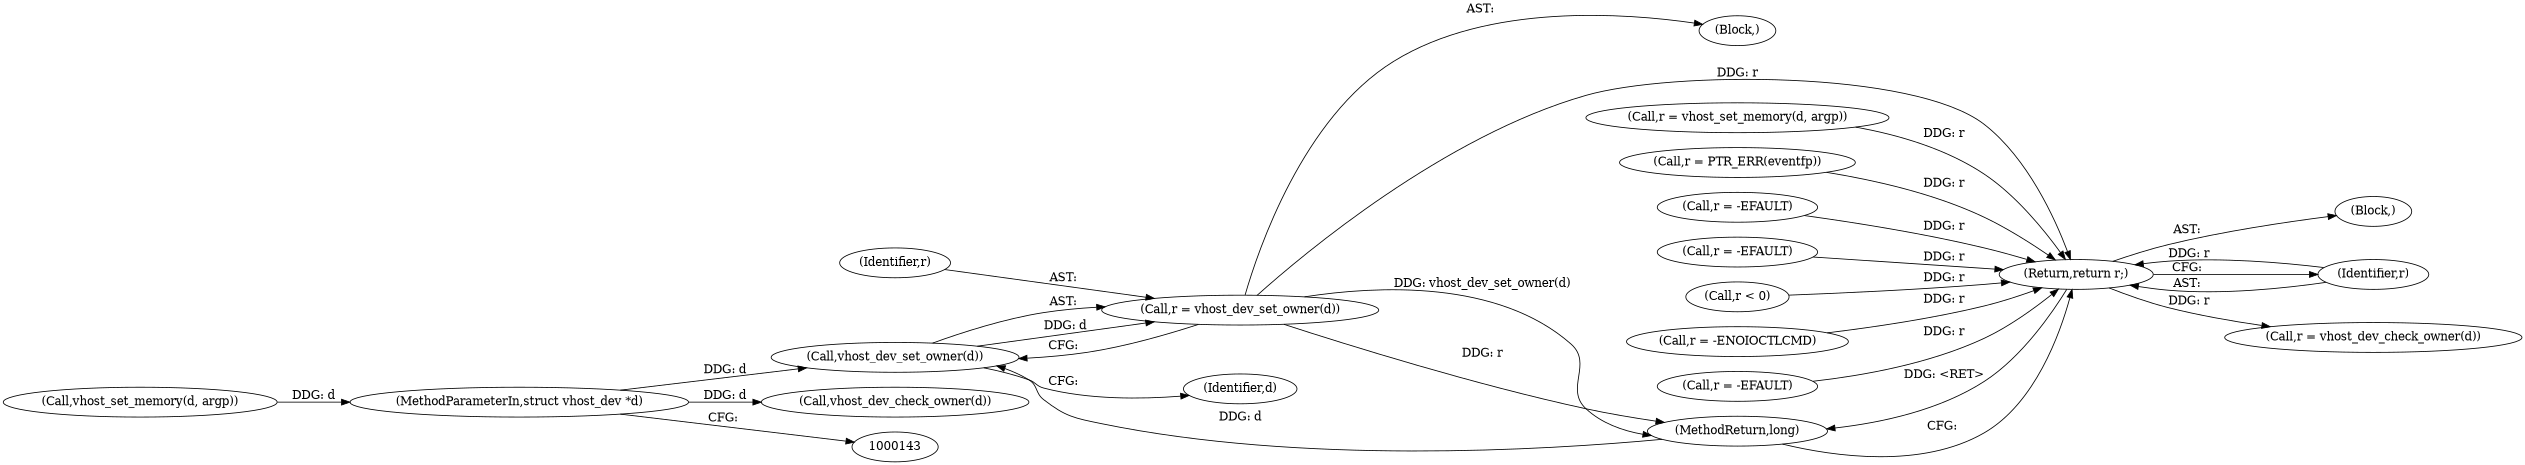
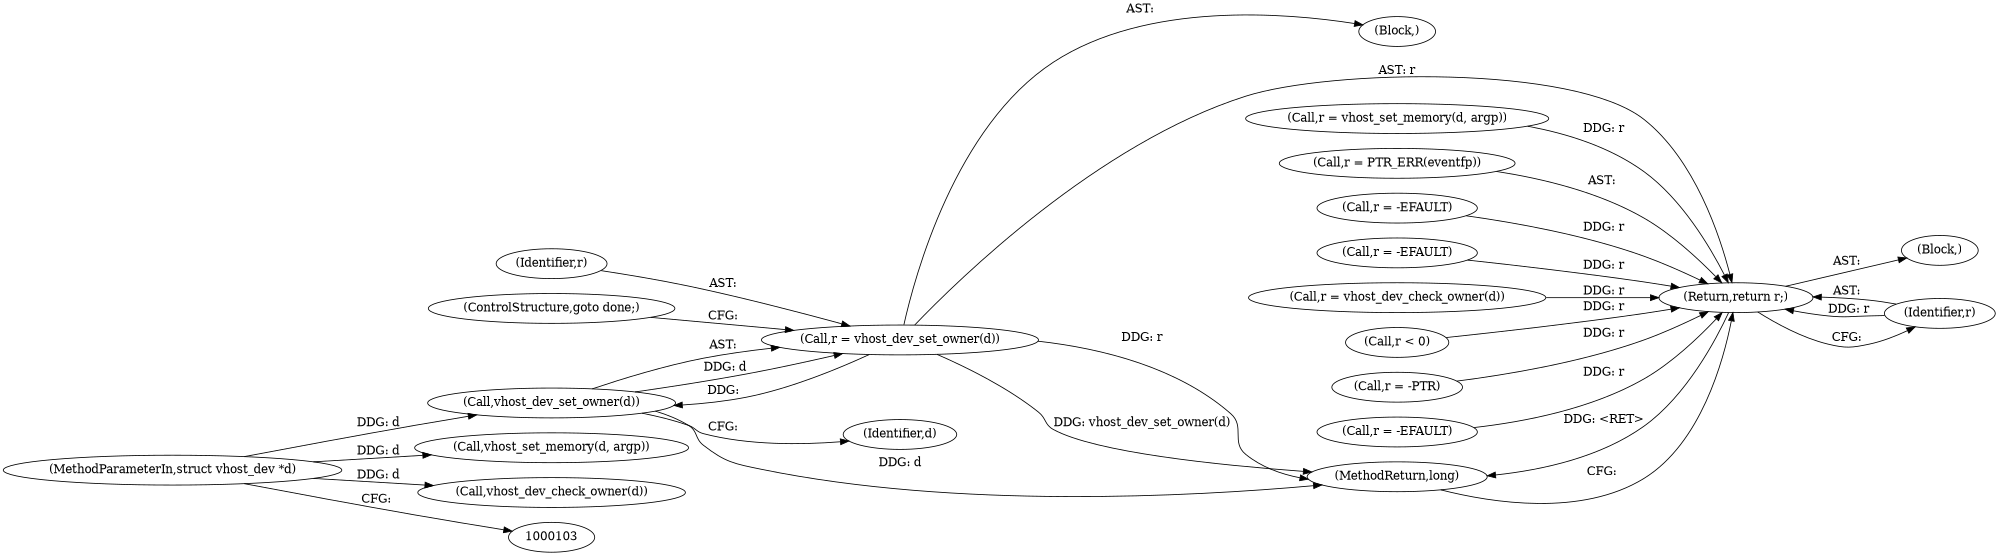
edge "(Call,r = vhost_dev_set_owner(d))" -> "(Return,return r;)": label "DDG: r" -> "AST: r"
edge "(Call,r = PTR_ERR(eventfp))" -> "(Return,return r;)": label "DDG: r" -> "AST: "
node "(ControlStructure,goto done;)": added
edge "(Return,return r;)" -> "(Call,r = vhost_dev_check_owner(d))": reversed
node "(Call,r = -ENOIOCTLCMD)": label "(Call,r = -ENOIOCTLCMD)" -> "(Call,r = -PTR)"
edge "(Call,r = vhost_dev_set_owner(d))" -> "(Call,vhost_dev_set_owner(d))": label "CFG: " -> "DDG: "
edge "(Call,vhost_set_memory(d, argp))" -> "(MethodParameterIn,struct vhost_dev *d)": reversed
node "1000143": label "1000143" -> "1000103"
edge "(MethodReturn,long)" -> "(Call,vhost_dev_set_owner(d))": reversed
